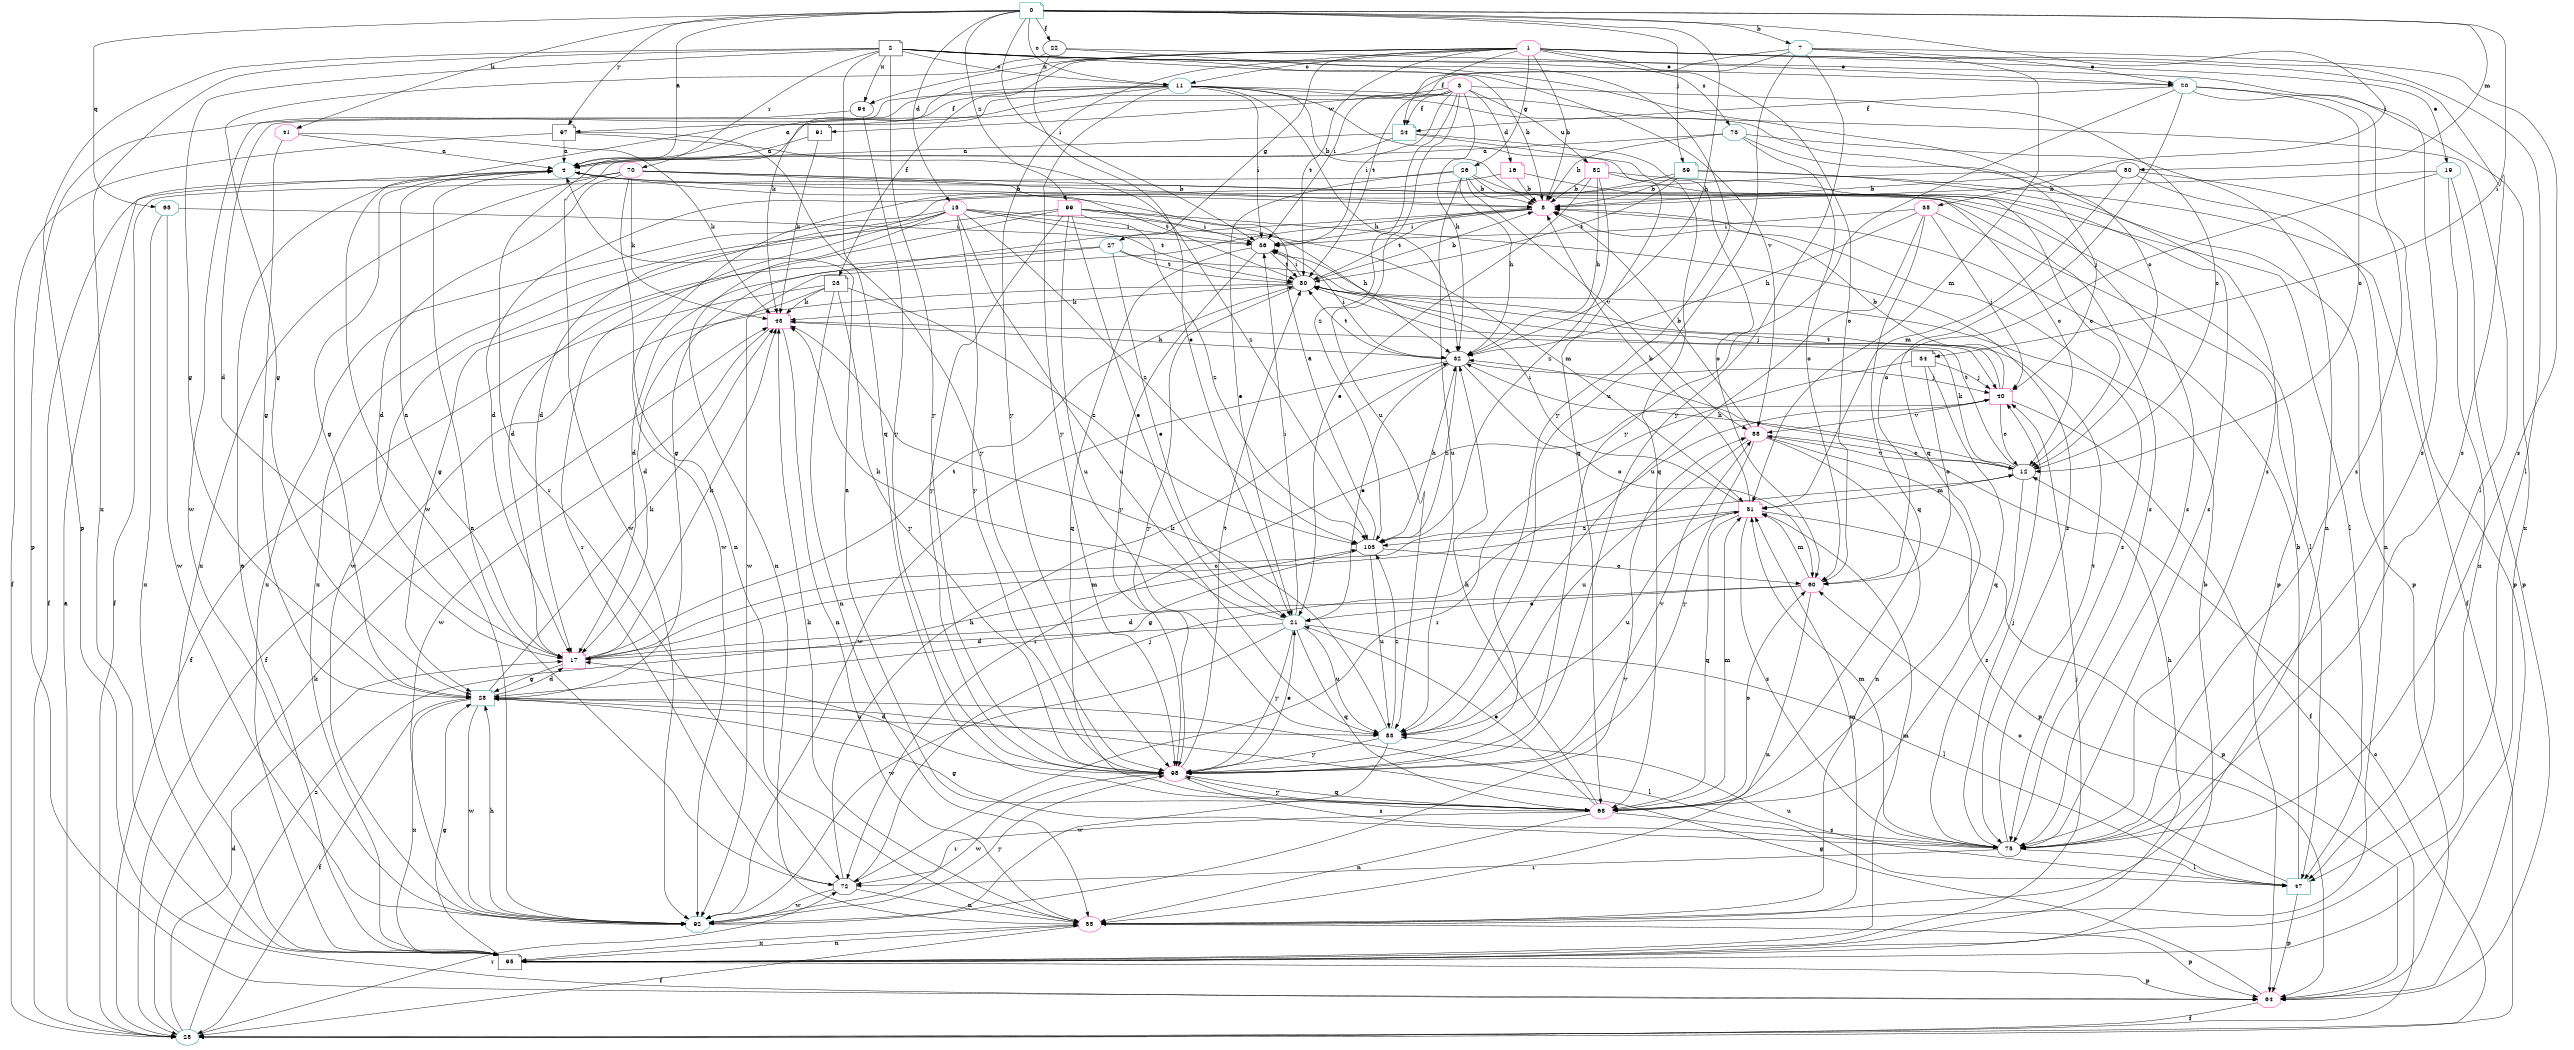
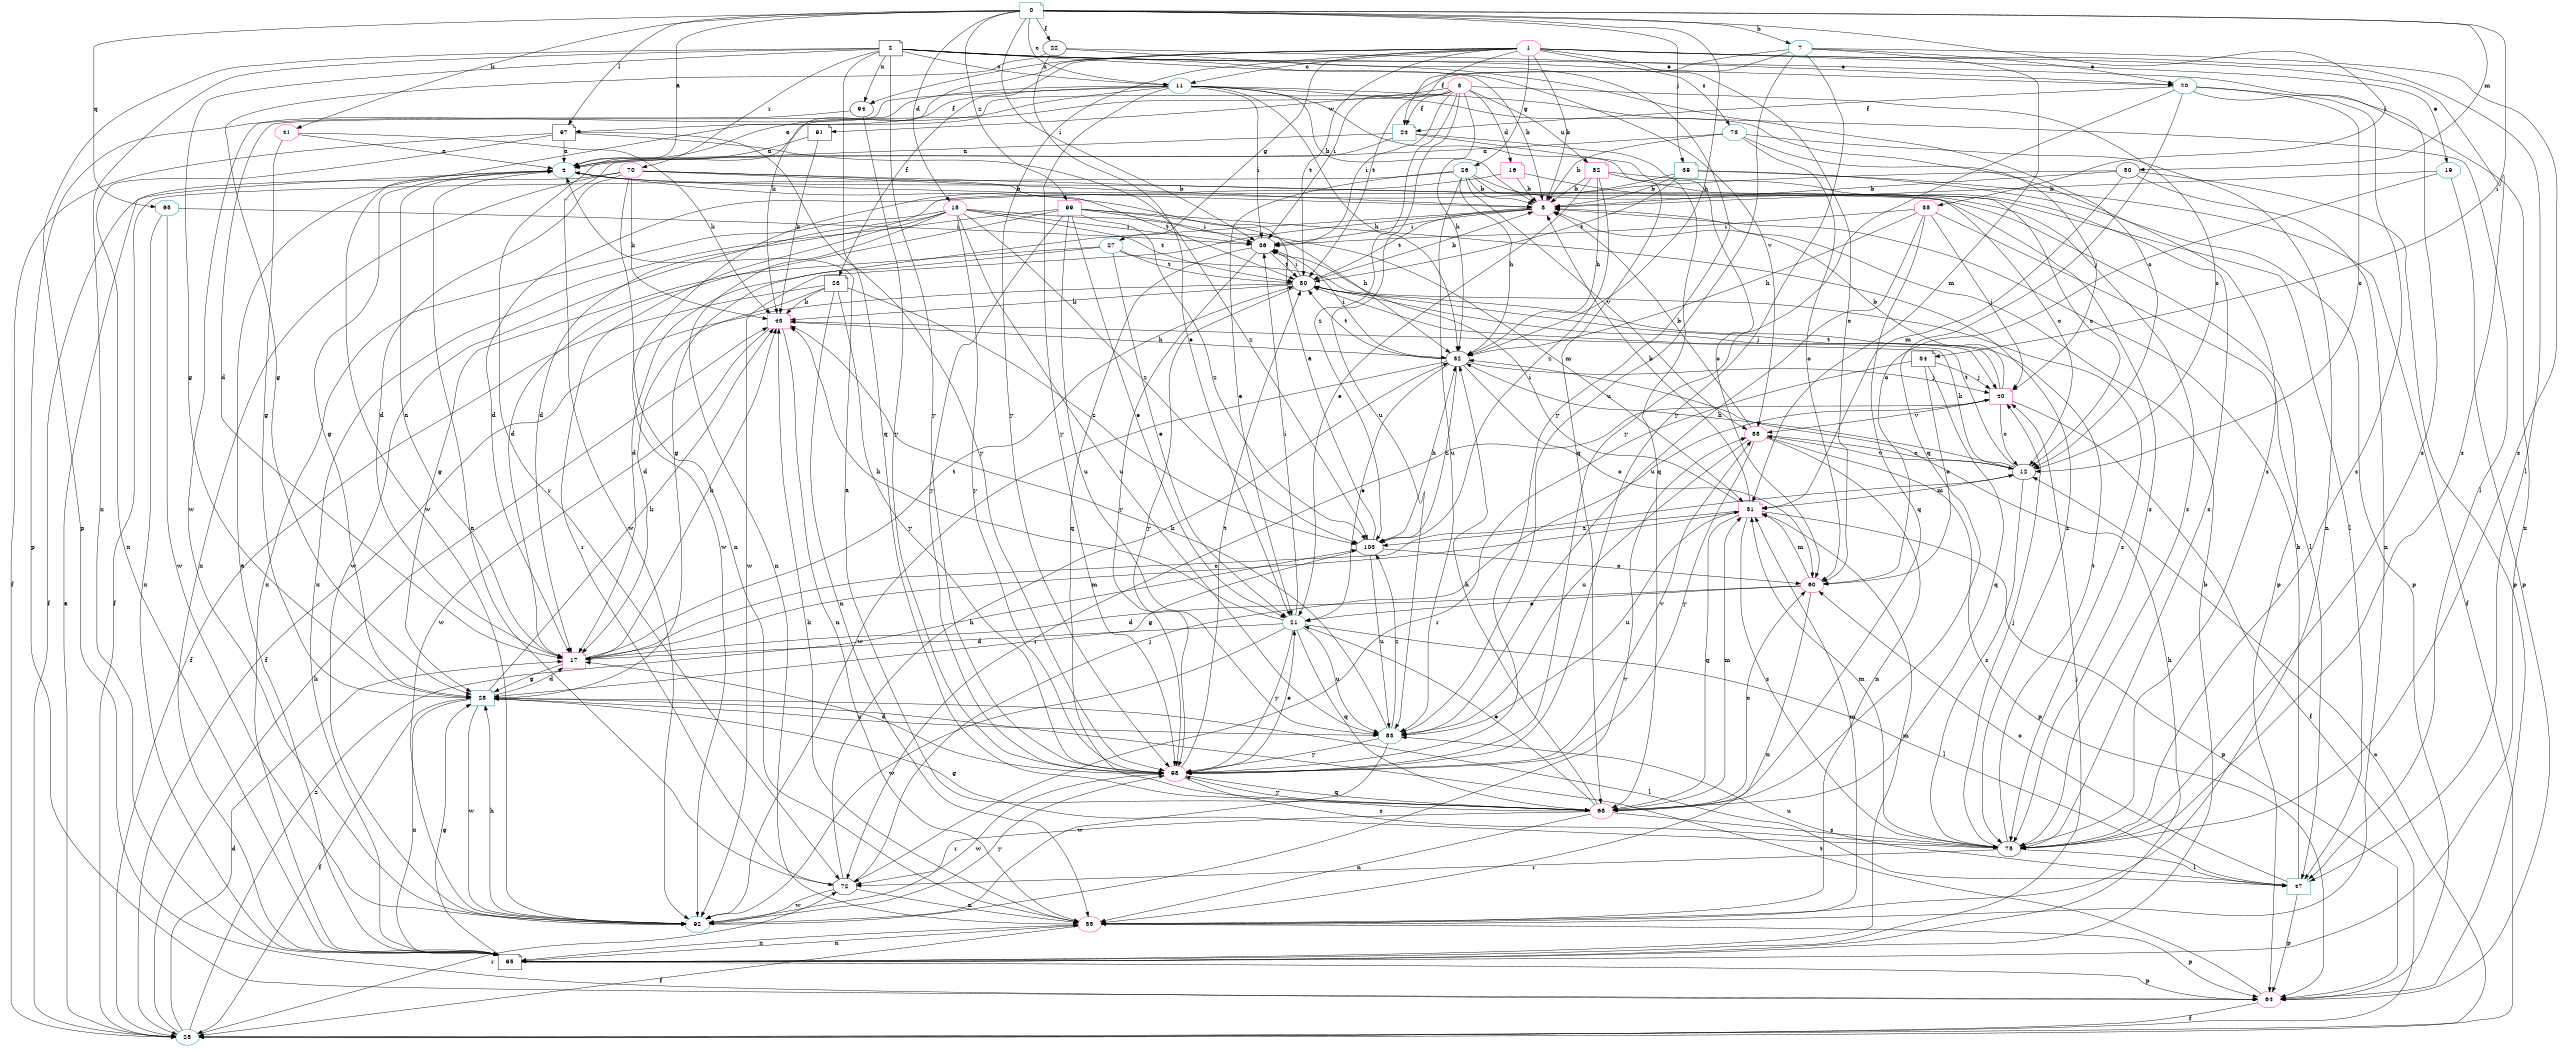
edge "0" -> "97": label "y" -> "l"
edge "64" -> "28": label "g" -> "t"
edge "19" -> "95": now "97" -> "95"
